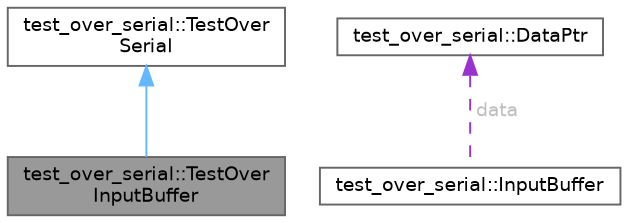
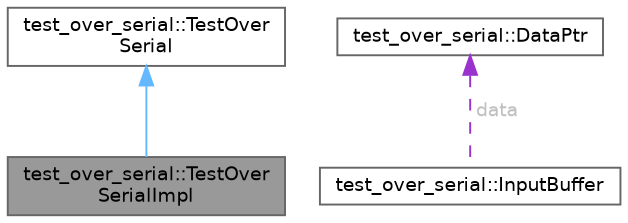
node "test_over_serial::TestOver InputBuffer": label "test_over_serial::TestOver InputBuffer" -> "test_over_serial::TestOver SerialImpl"
